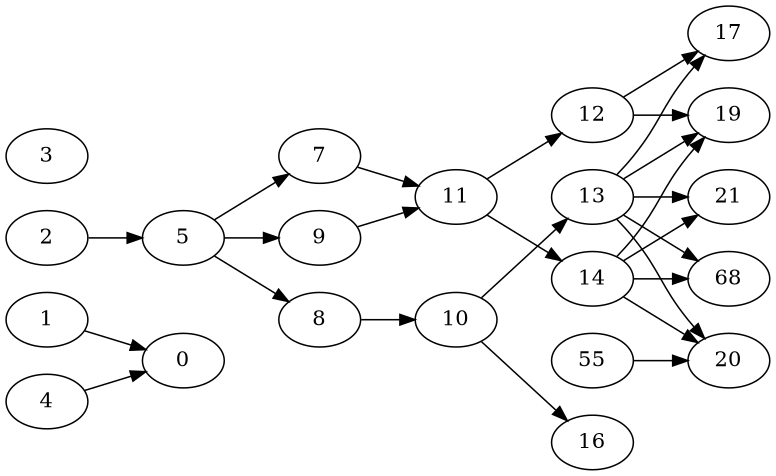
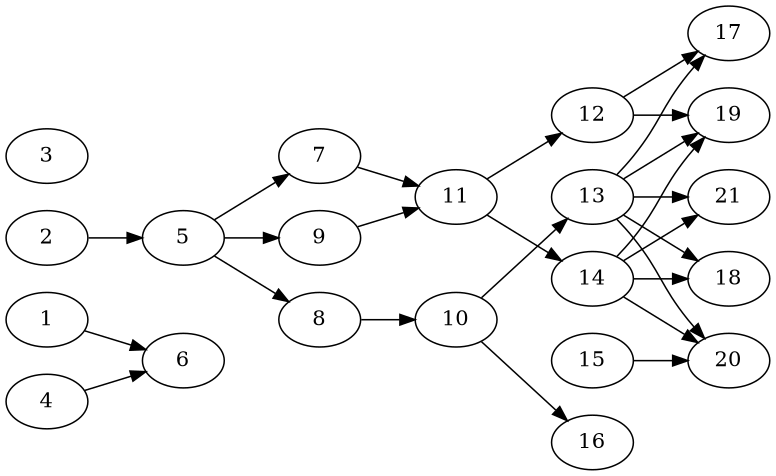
node "68": label "68" -> "18"
node "0": label "0" -> "6"
node "55": label "55" -> "15"
